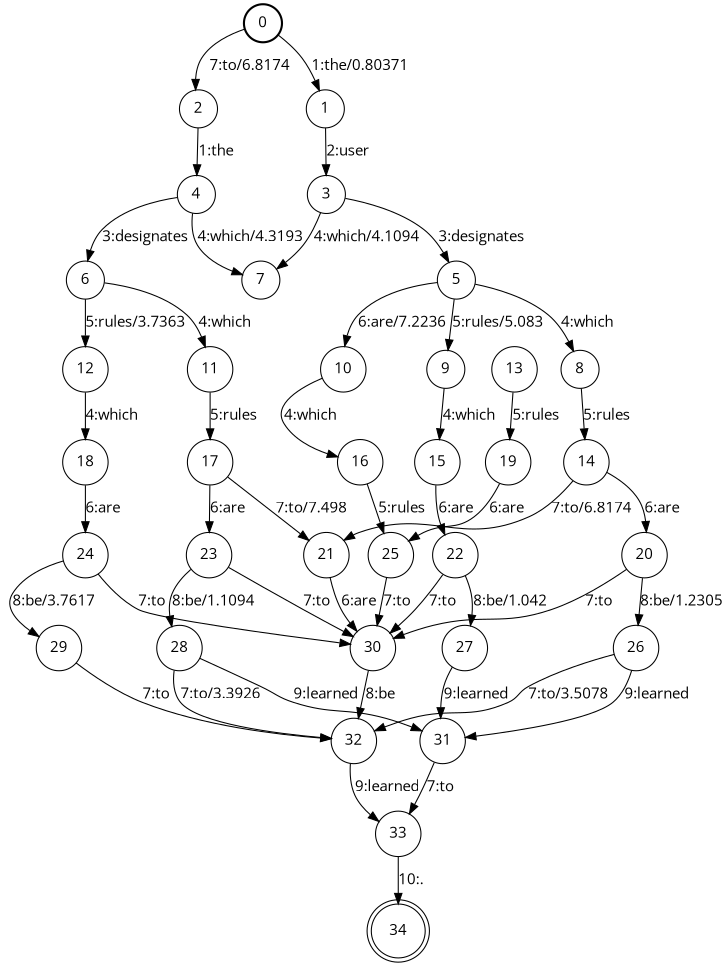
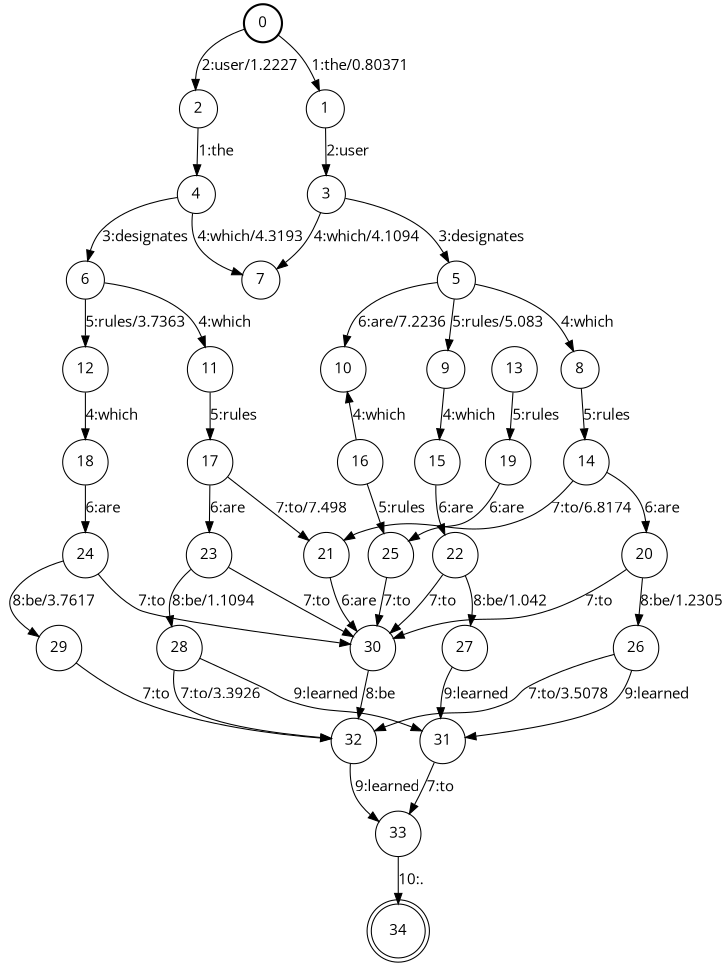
edge "0" -> "2": label "7:to/6.8174" -> "2:user/1.2227"
edge "10" -> "16": reversed
